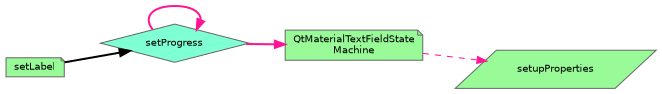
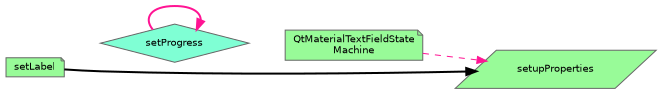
edge "setProgress" -> "QtMaterialTextFieldState Machine": removed
edge "setLabel" -> "setProgress": now "setLabel" -> "setupProperties"
